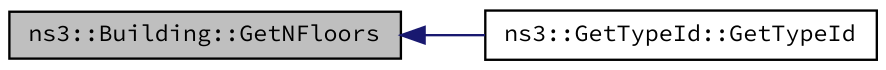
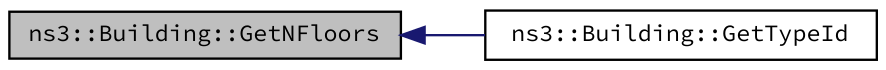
node "ns3::GetTypeId::GetTypeId": label "ns3::GetTypeId::GetTypeId" -> "ns3::Building::GetTypeId"
